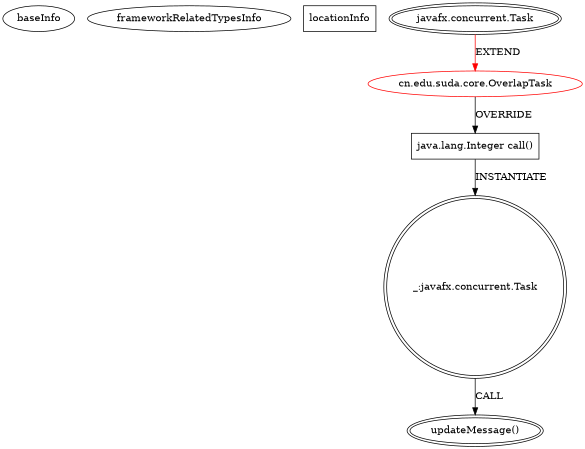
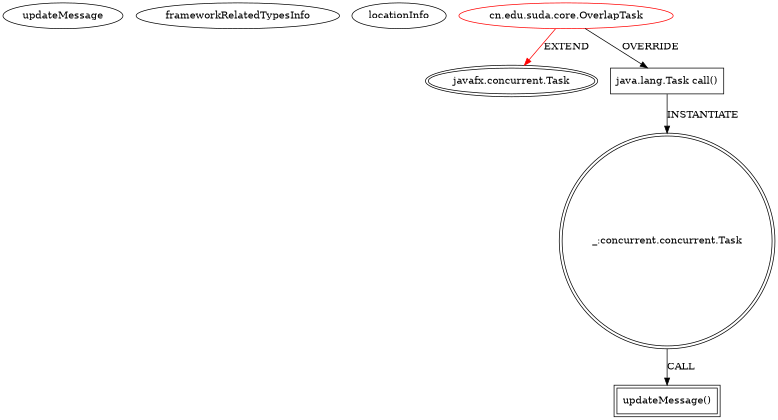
node "baseInfo": label "baseInfo" -> "updateMessage"
node "locationInfo": shape box -> ellipse
edge "javafx.concurrent.Task" -> "cn.edu.suda.core.OverlapTask": reversed
node "java.lang.Integer call()": label "java.lang.Integer call()" -> "java.lang.Task call()"
node "_:javafx.concurrent.Task": label "_:javafx.concurrent.Task" -> "_:concurrent.concurrent.Task"
node "updateMessage()": shape ellipse -> box
